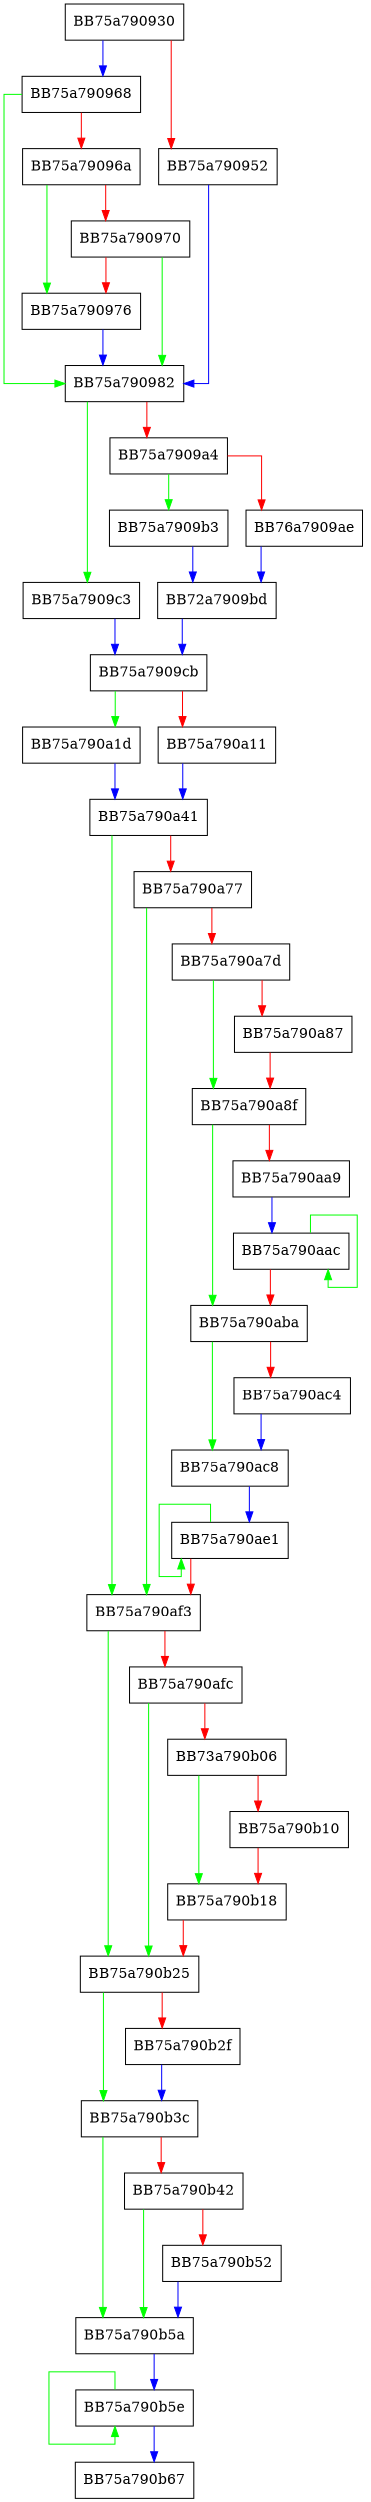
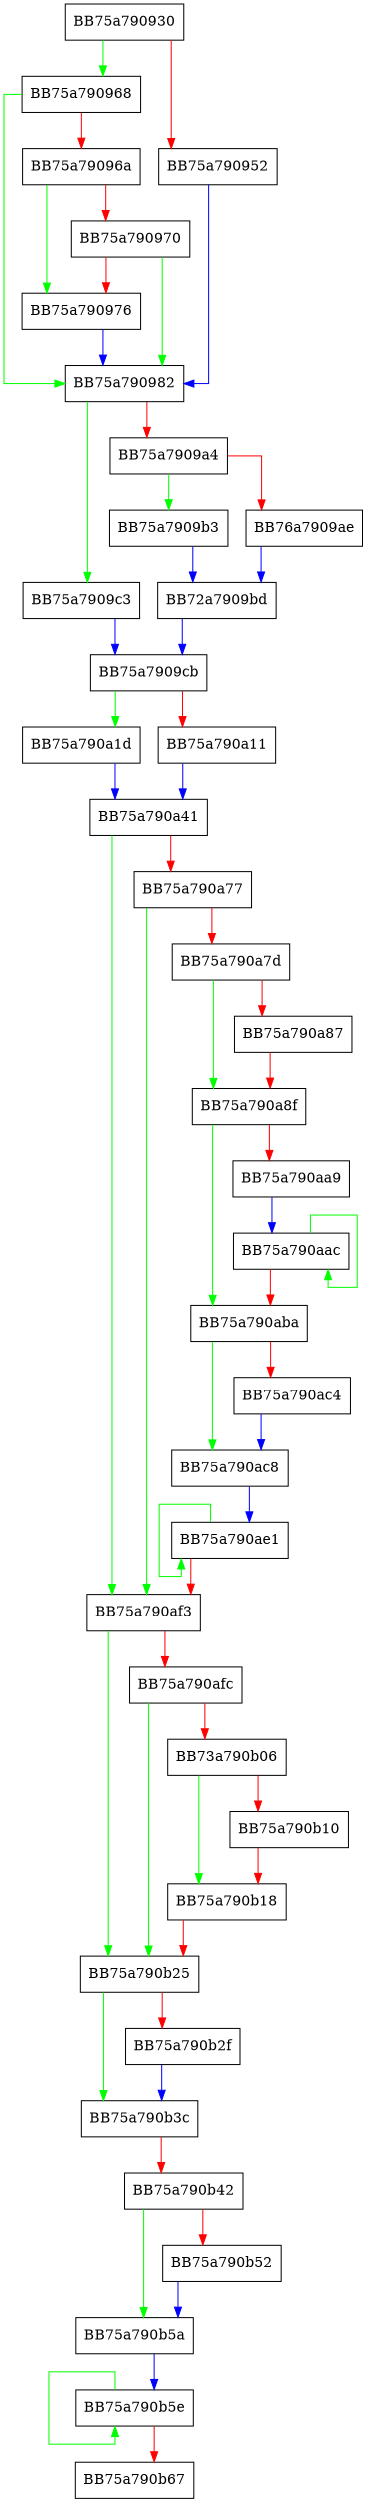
edge "BB75a790930" -> "BB75a790968": color blue -> green
edge "BB75a790b3c" -> "BB75a790b5a": removed
edge "BB75a790b5e" -> "BB75a790b67": color blue -> red
